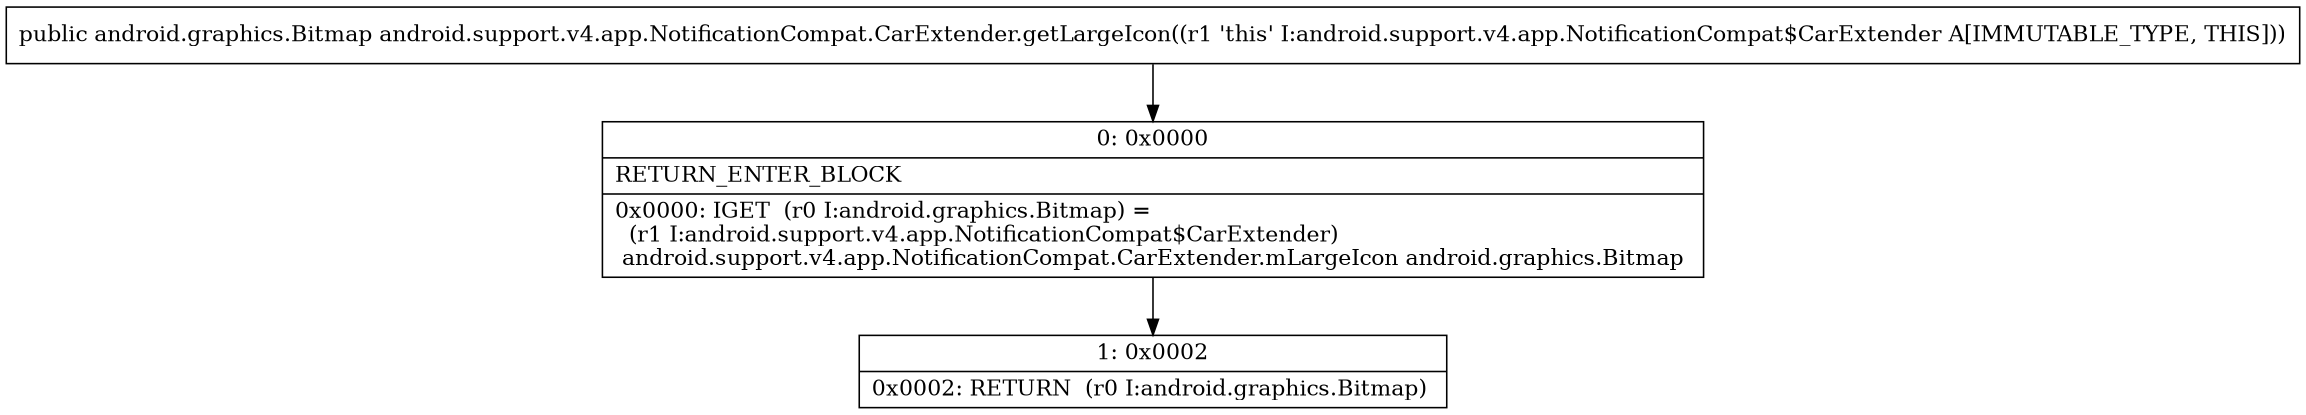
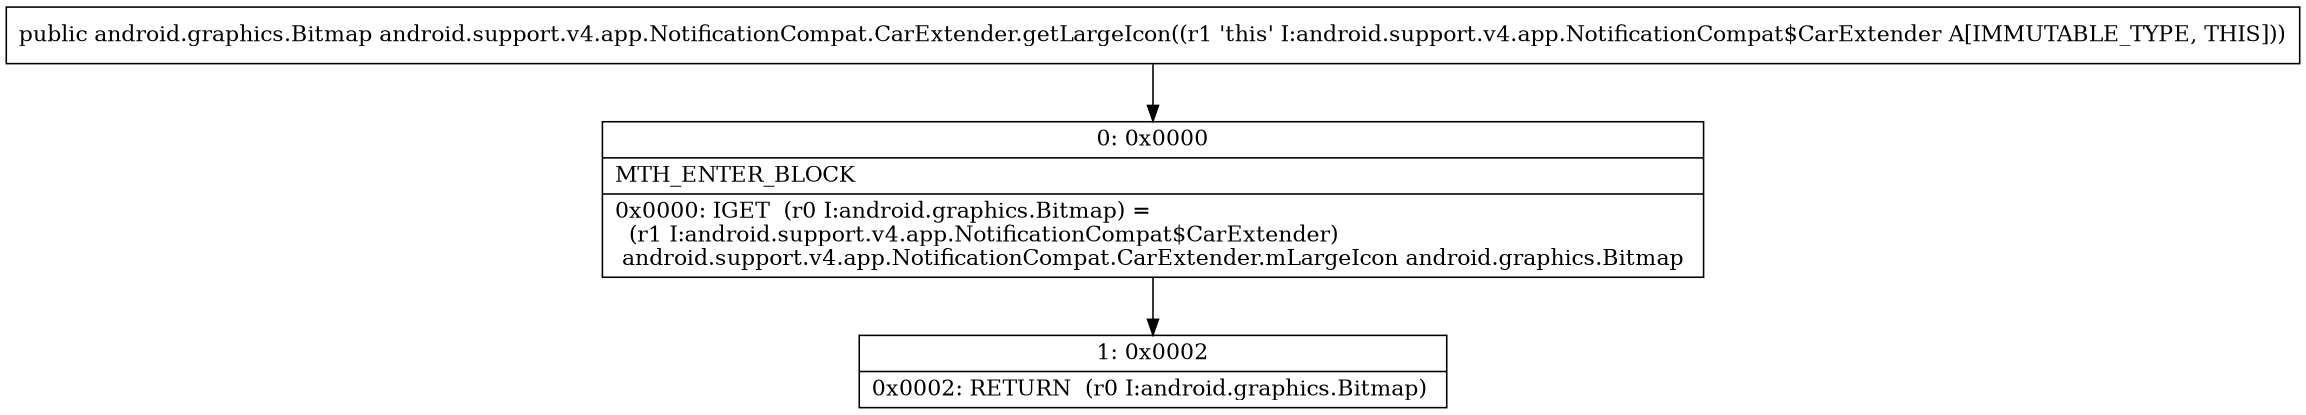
node "0: 0x0000": text "RETURN_ENTER_BLOCK" -> "MTH_ENTER_BLOCK"
